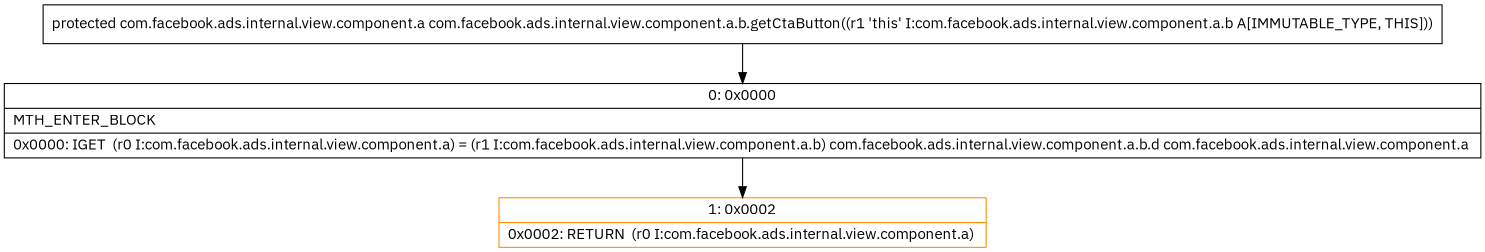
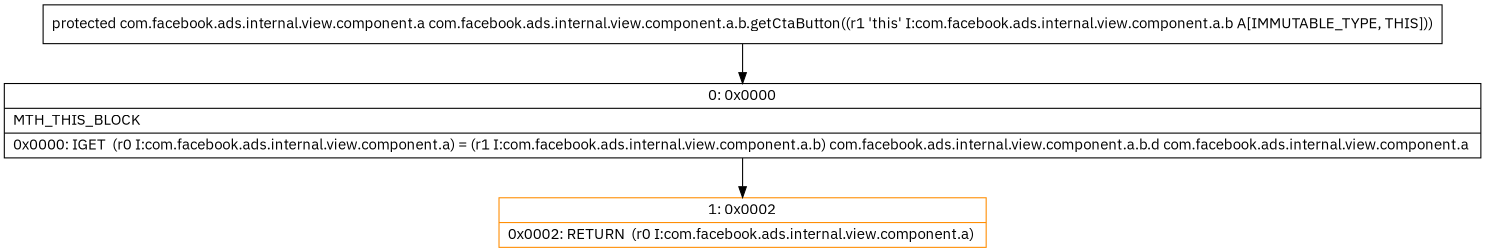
node "0: 0x0000": text "MTH_ENTER_BLOCK" -> "MTH_THIS_BLOCK"
